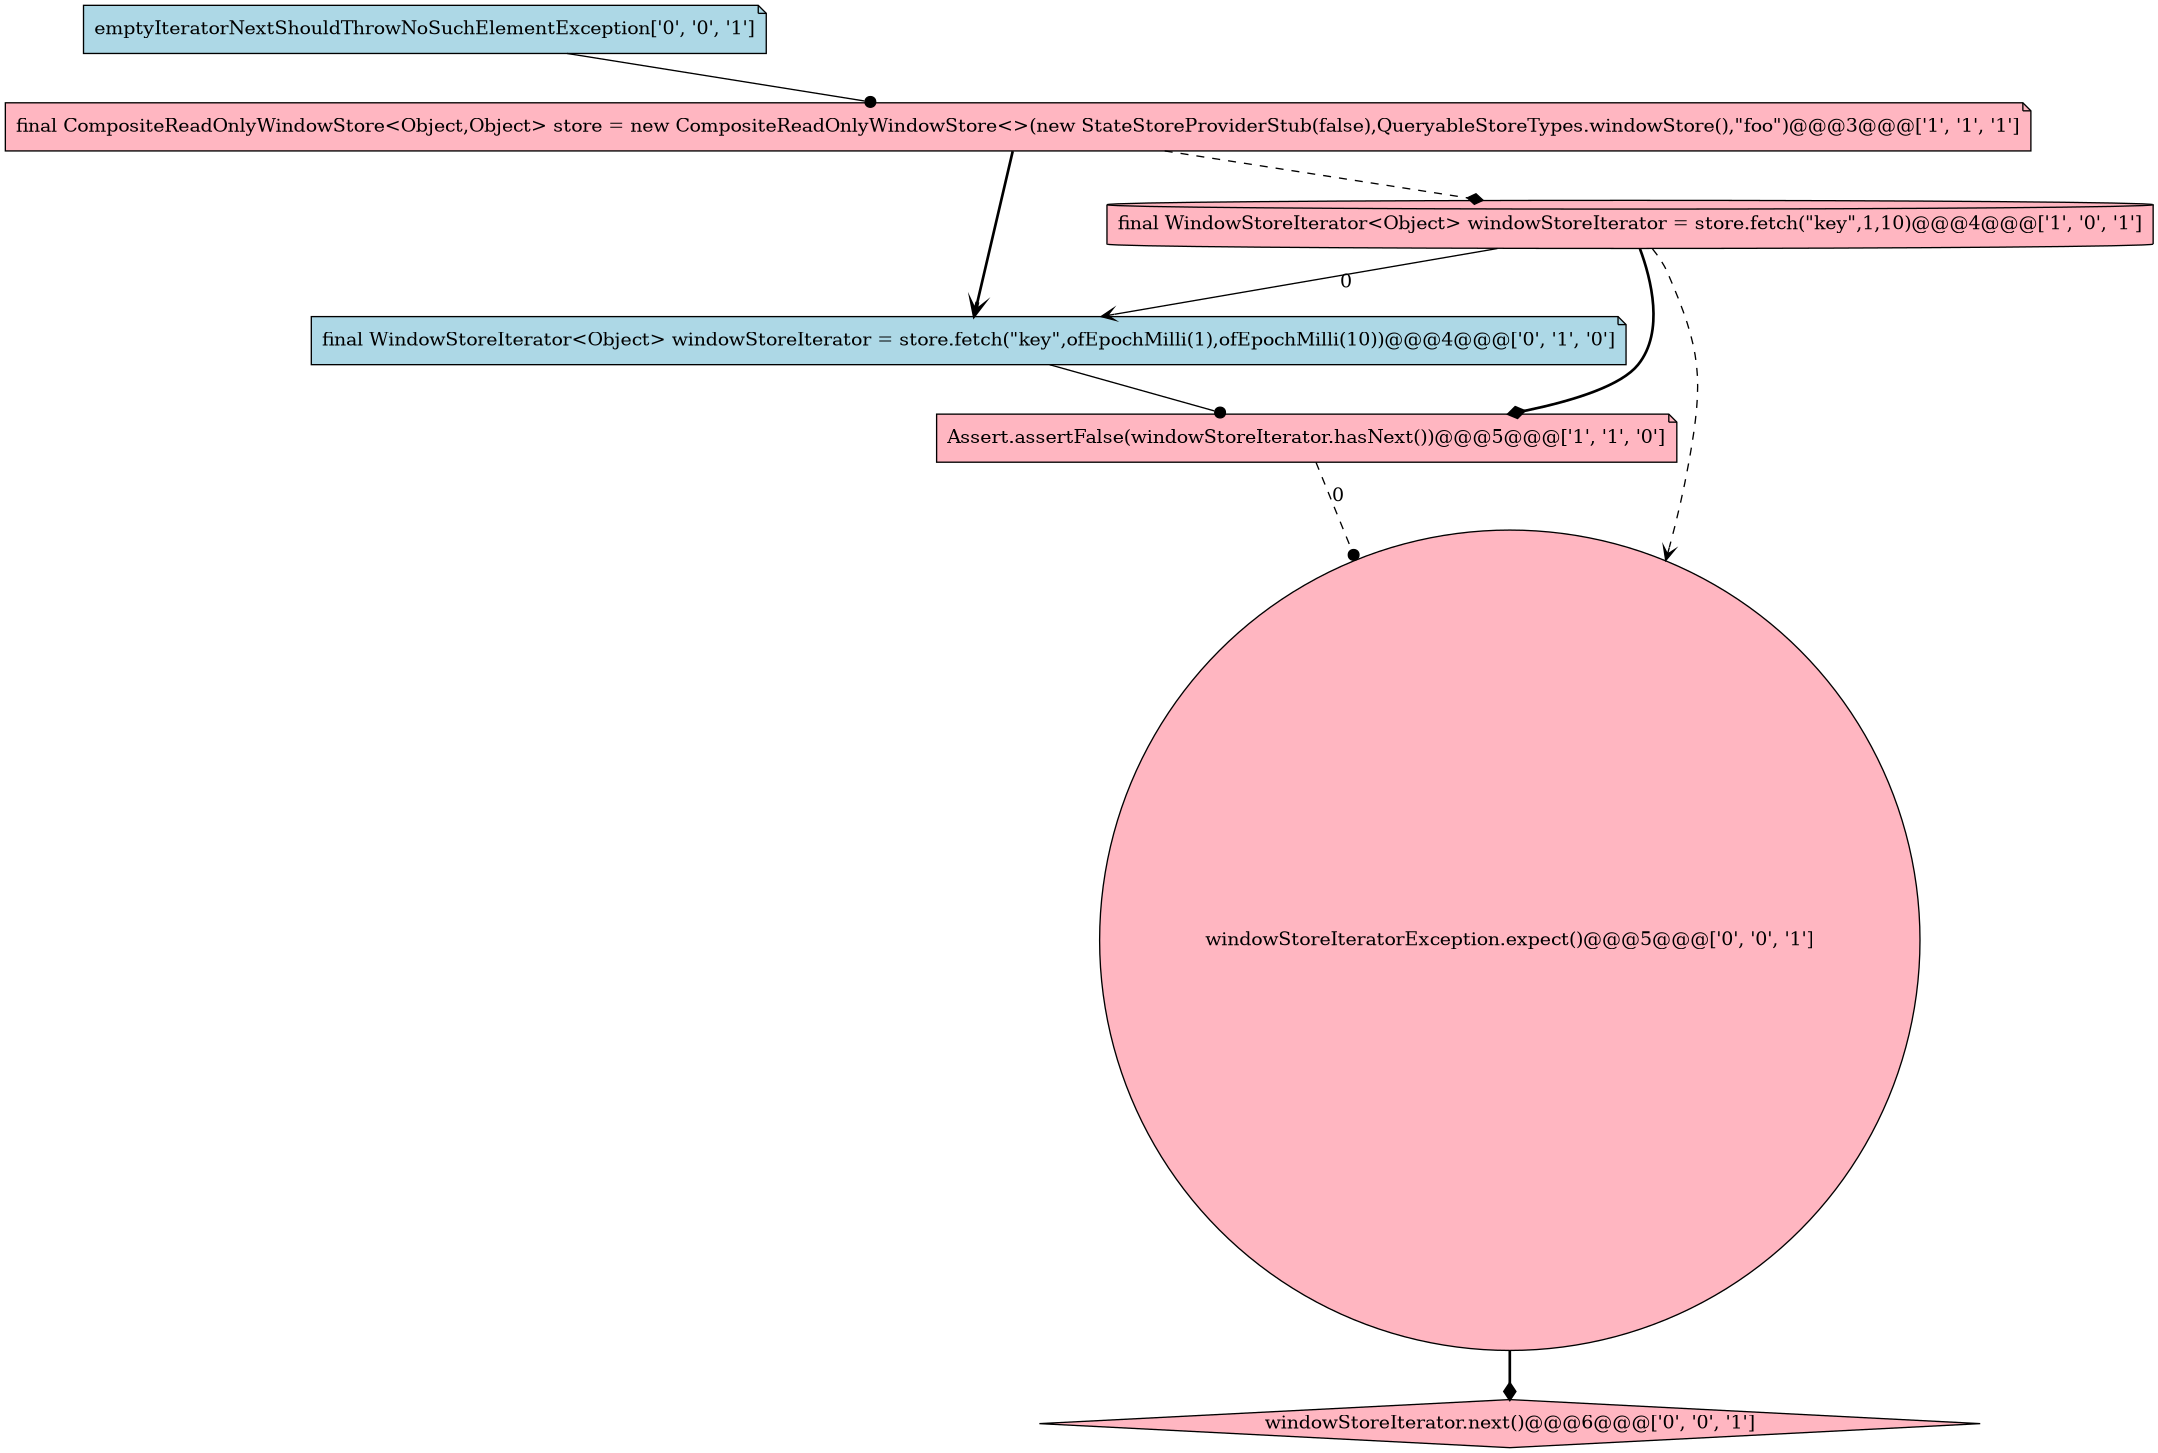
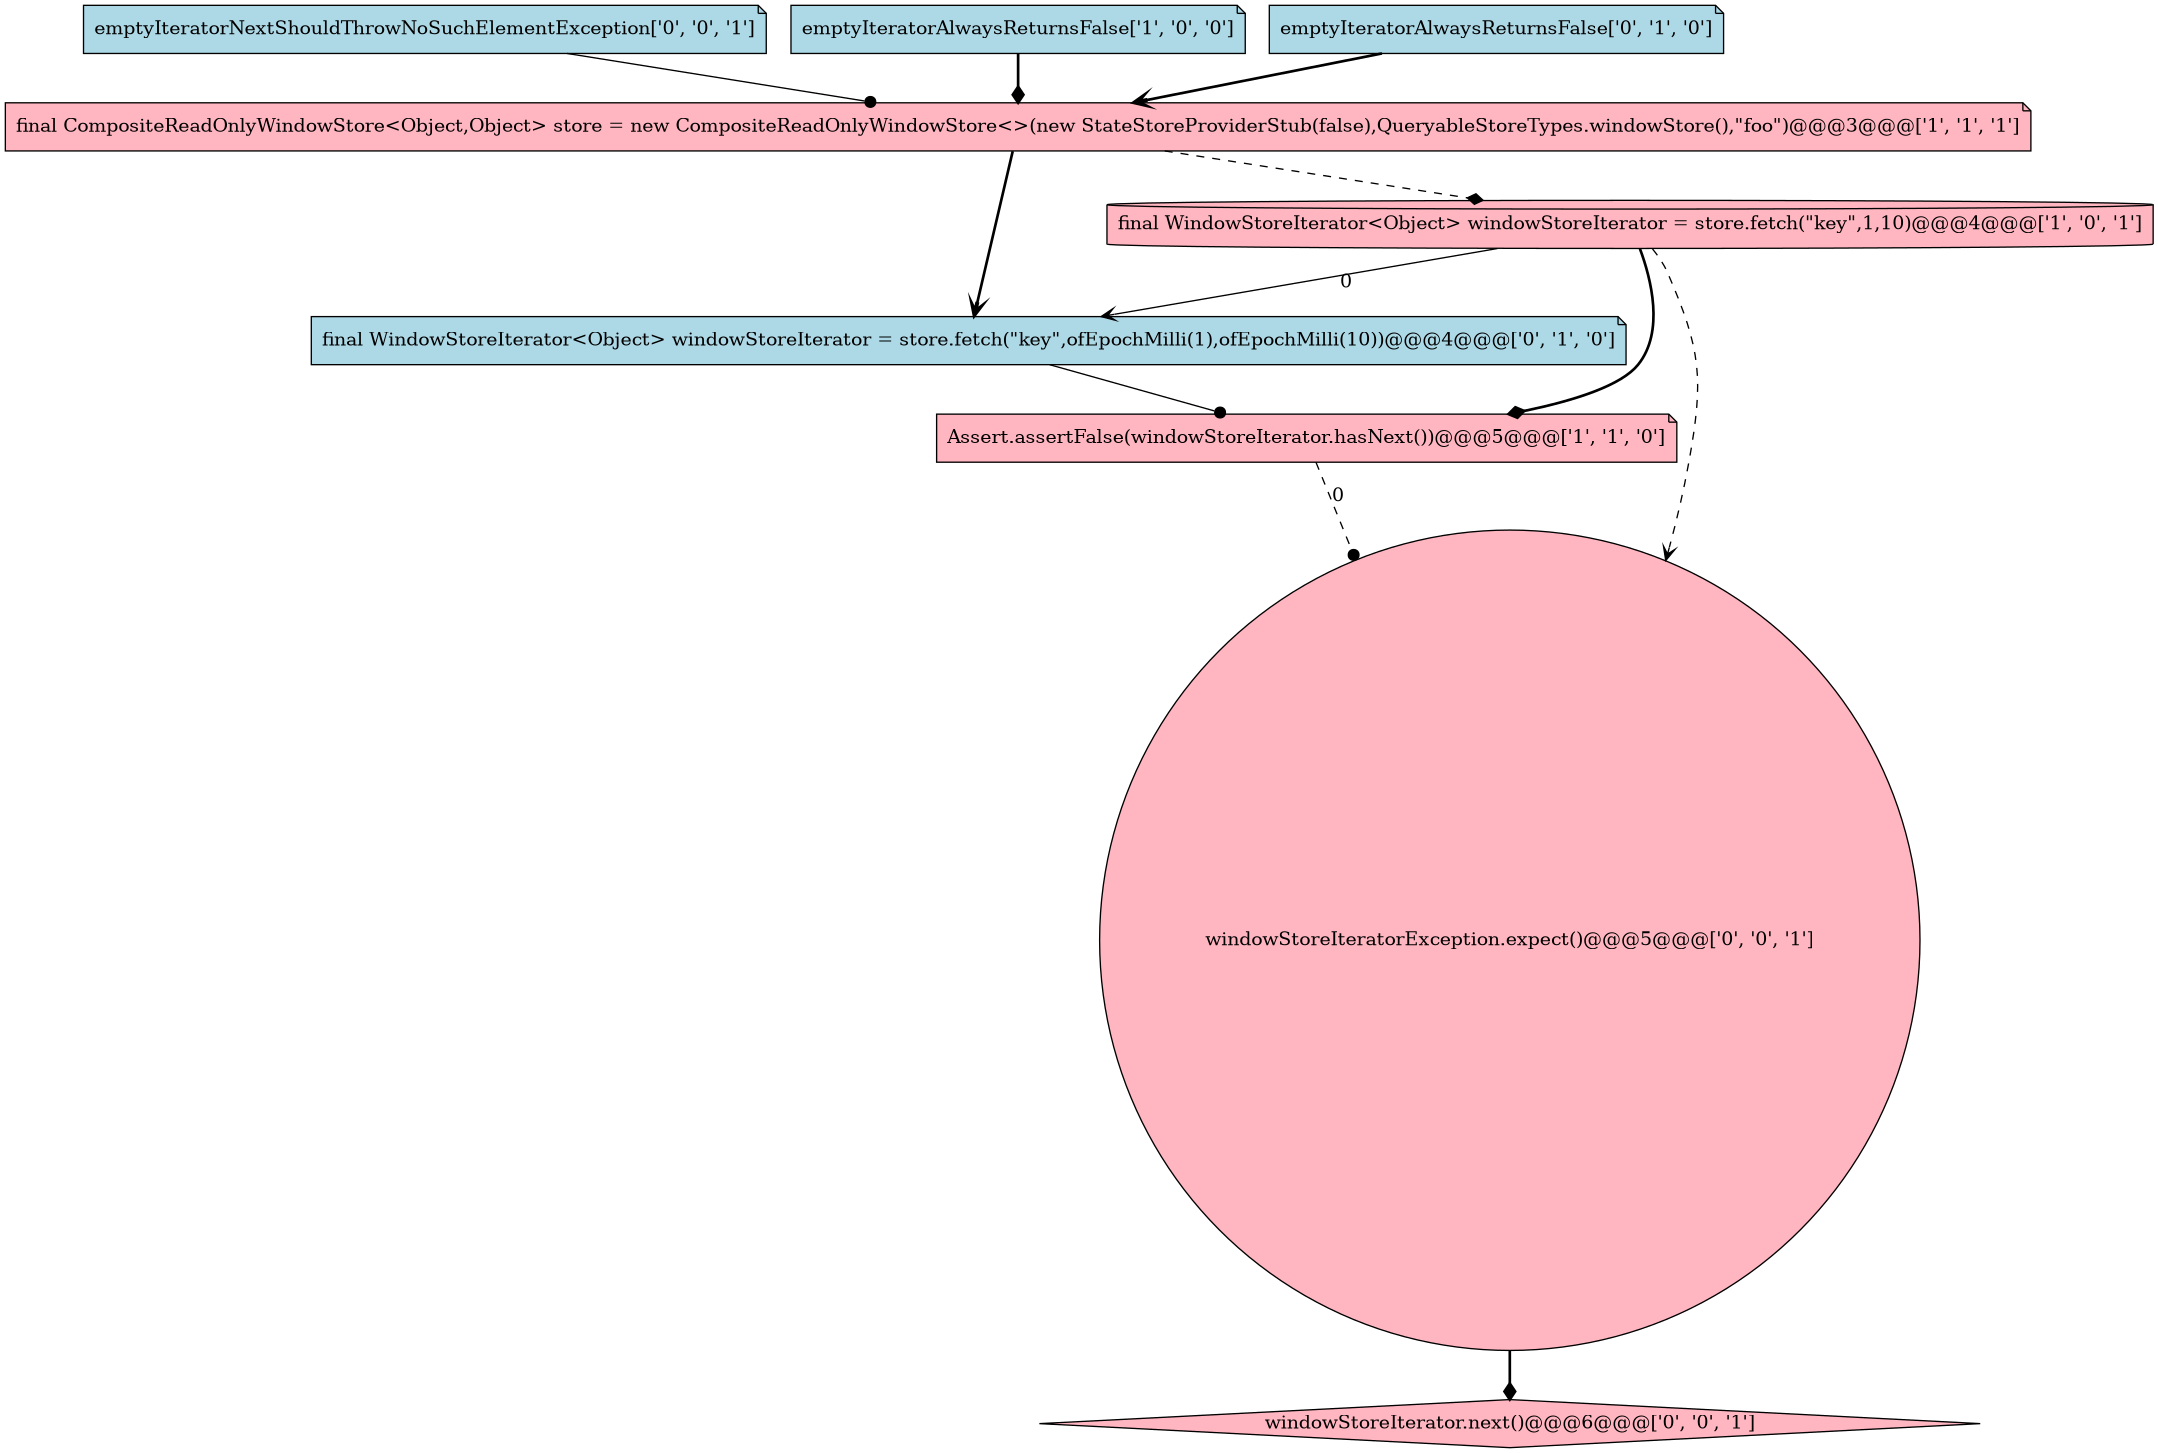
node "emptyIteratorAlwaysReturnsFalse['1', '0', '0']": added
node "emptyIteratorAlwaysReturnsFalse['0', '1', '0']": added
